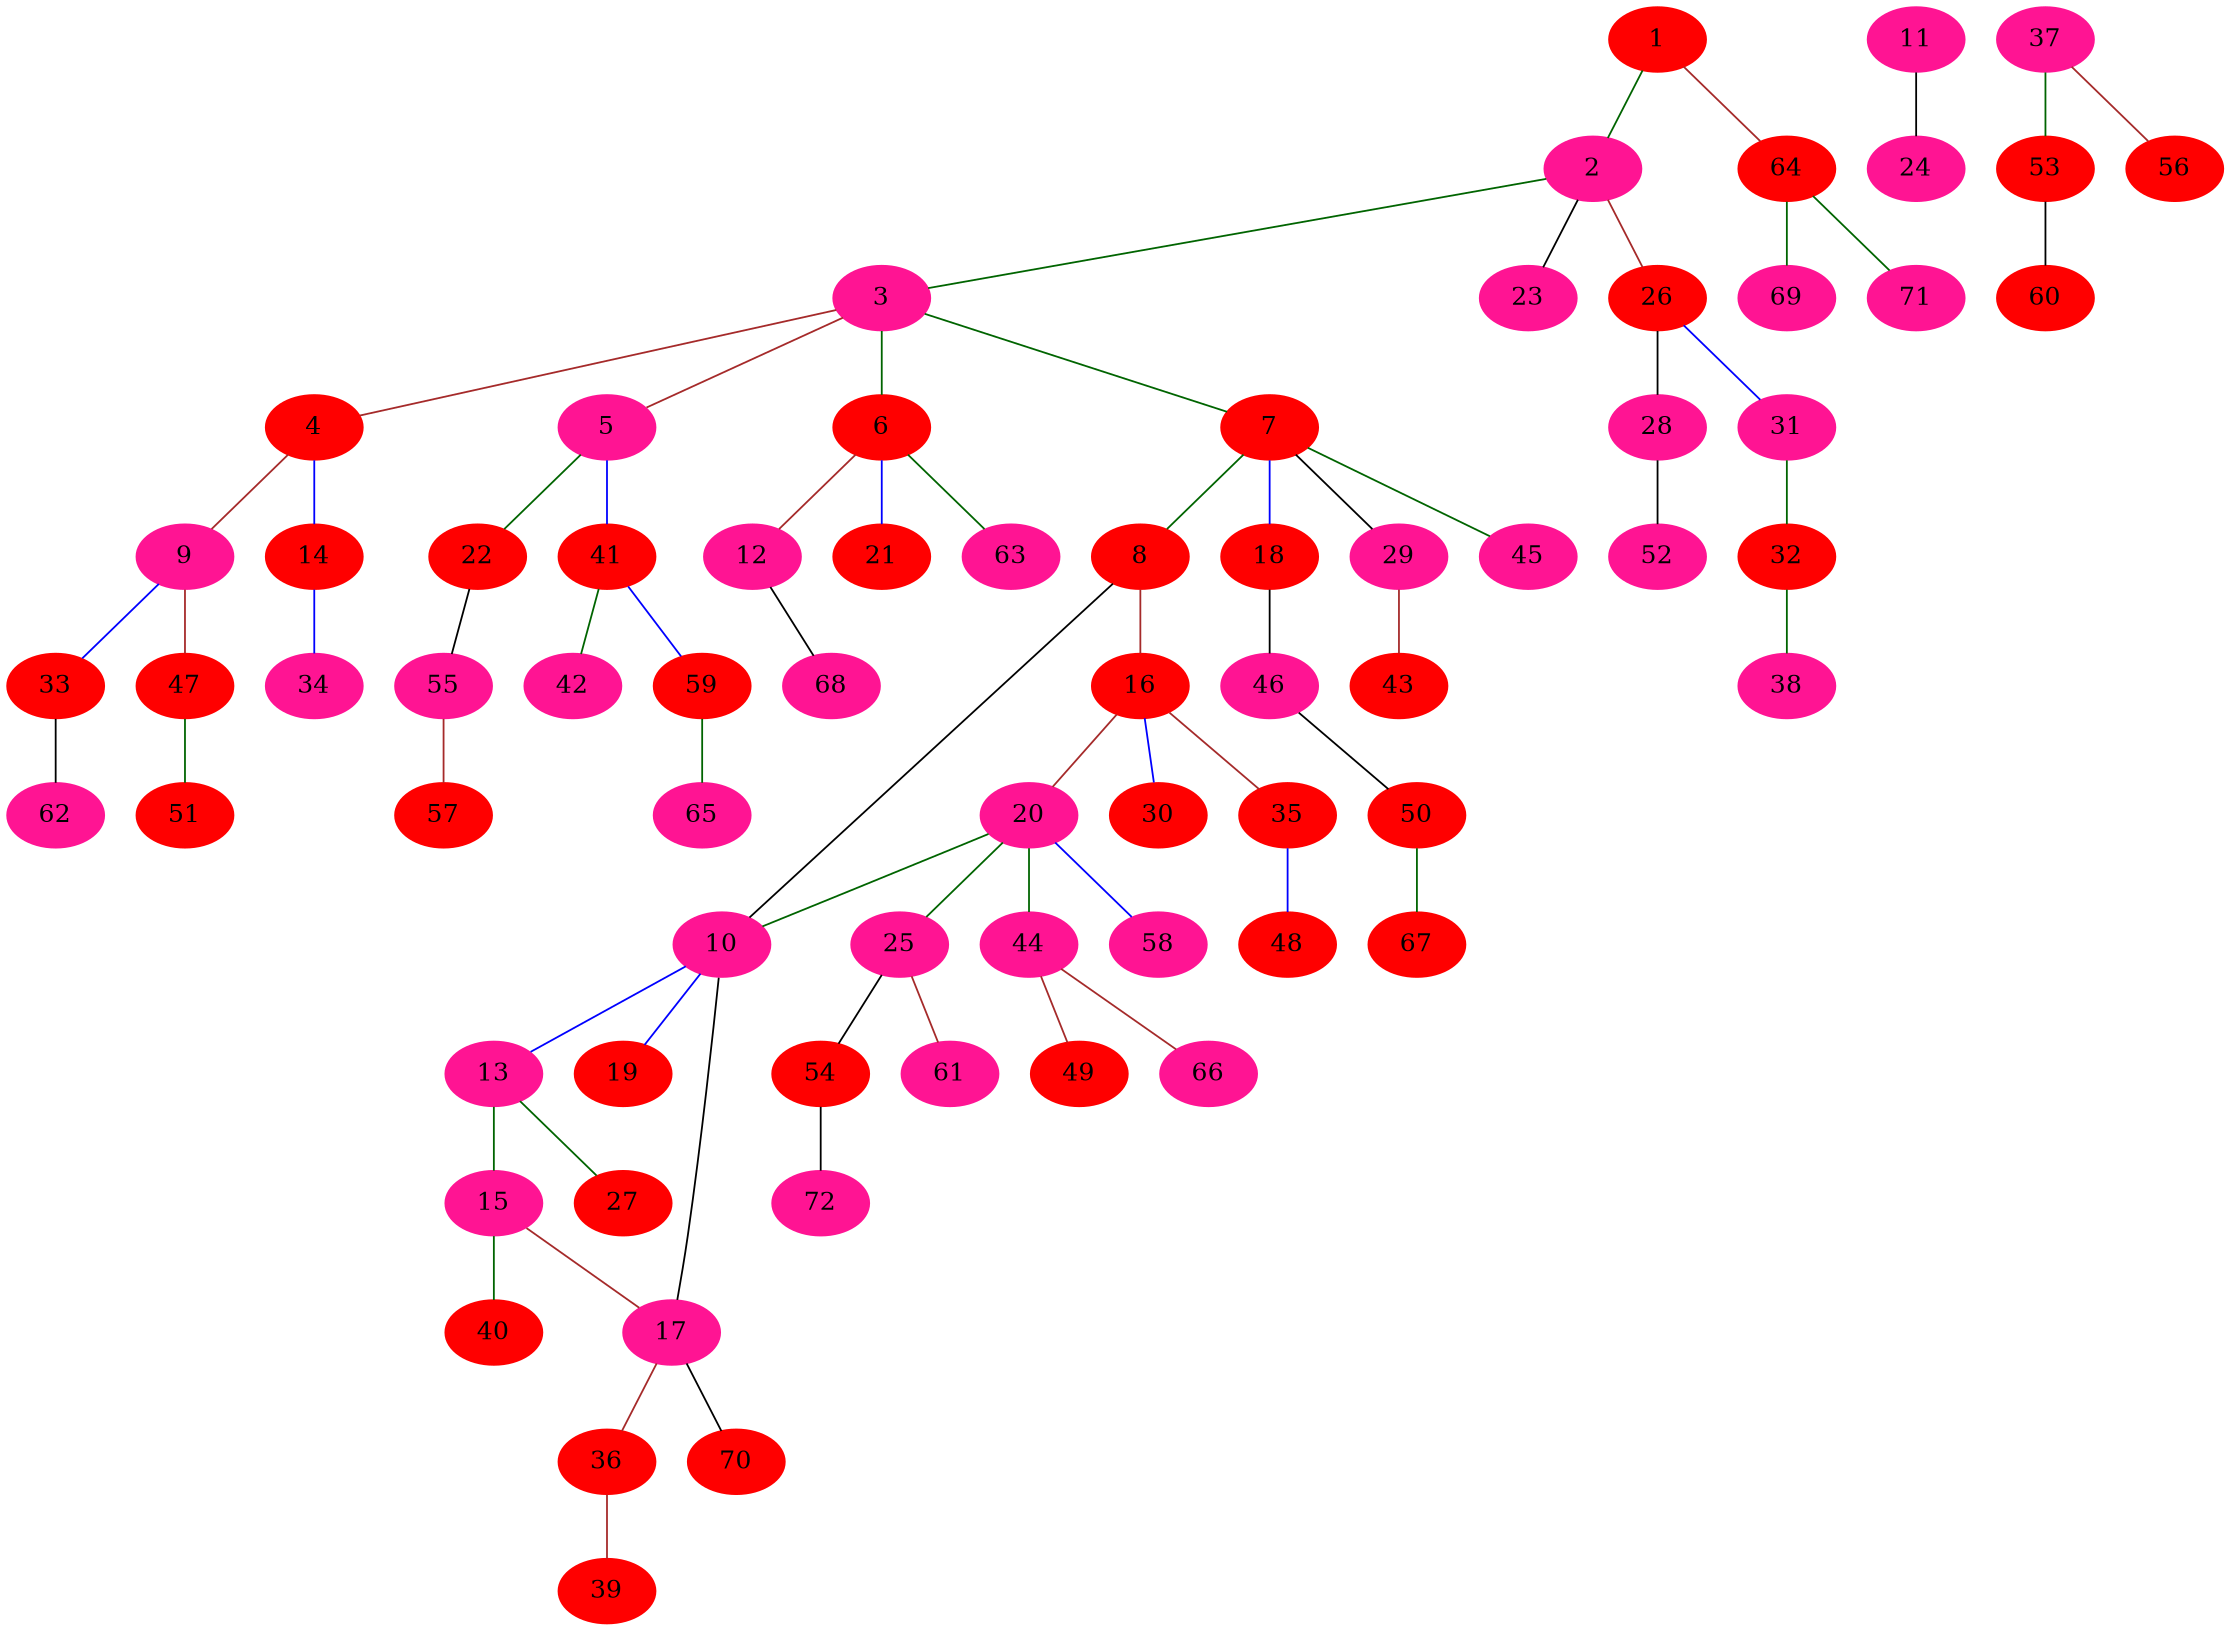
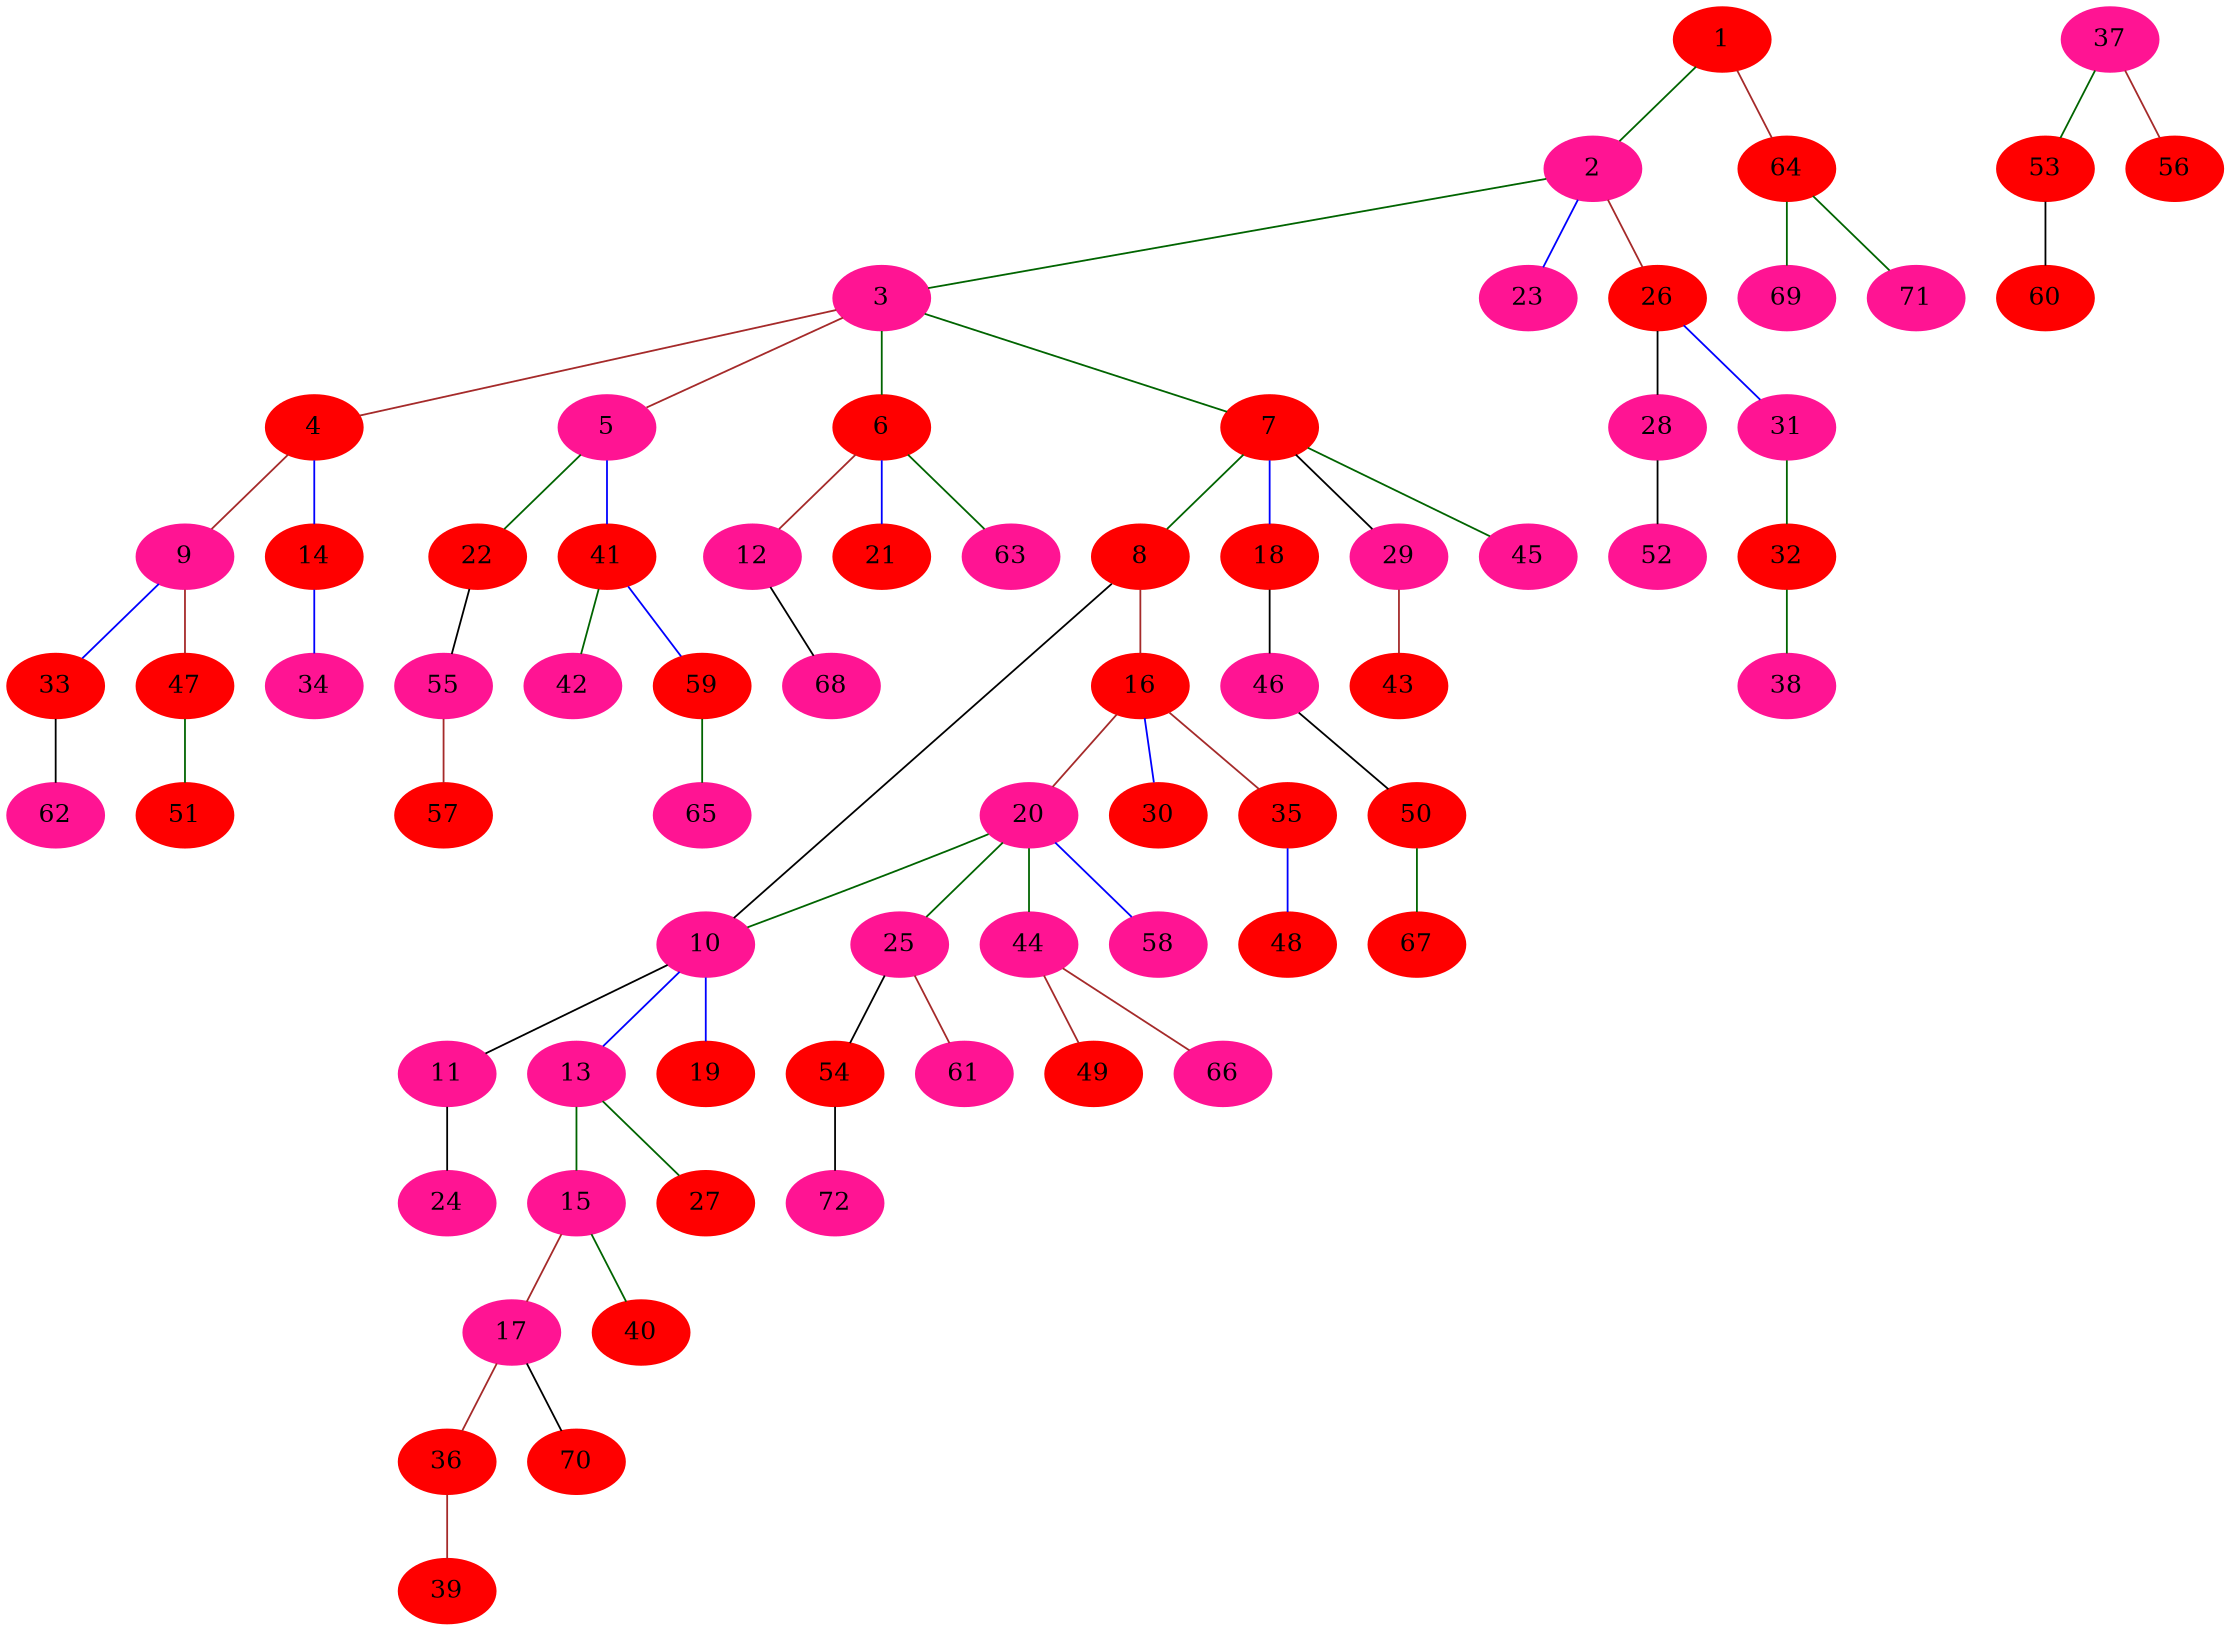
edge "2" -- "23": color black -> blue
edge "10" -- "17": now "10" -- "11"
